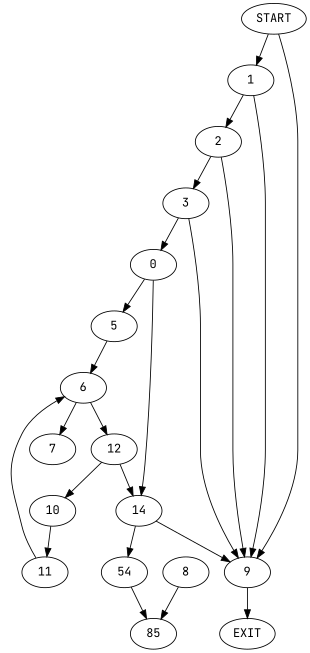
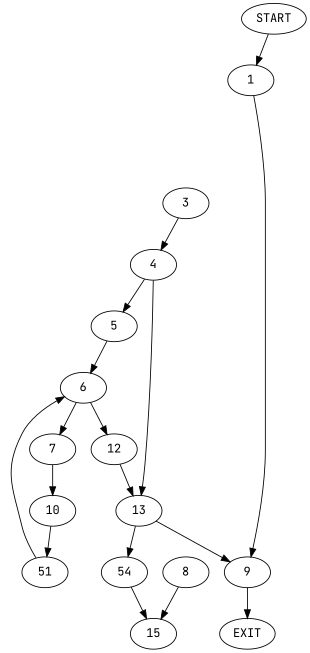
node "2": removed
node "0": label "0" -> "4"
edge "START" -> "9": removed
edge "3" -> "9": removed
edge "12" -> "10": now "7" -> "10"
node "14": label "14" -> "13"
node "11": label "11" -> "51"
node "85": label "85" -> "15"
